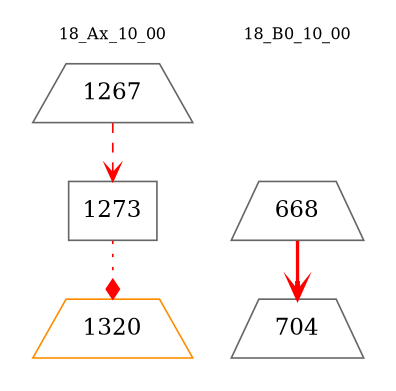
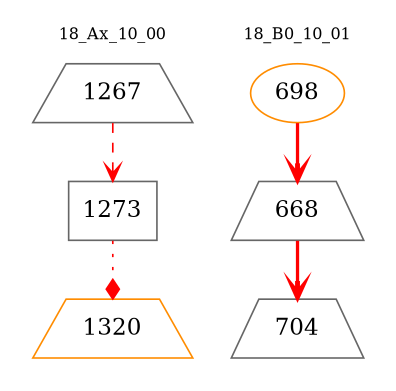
cluster "18_B0_10_00": label "18_B0_10_00" -> "18_B0_10_01"
node "698": added
